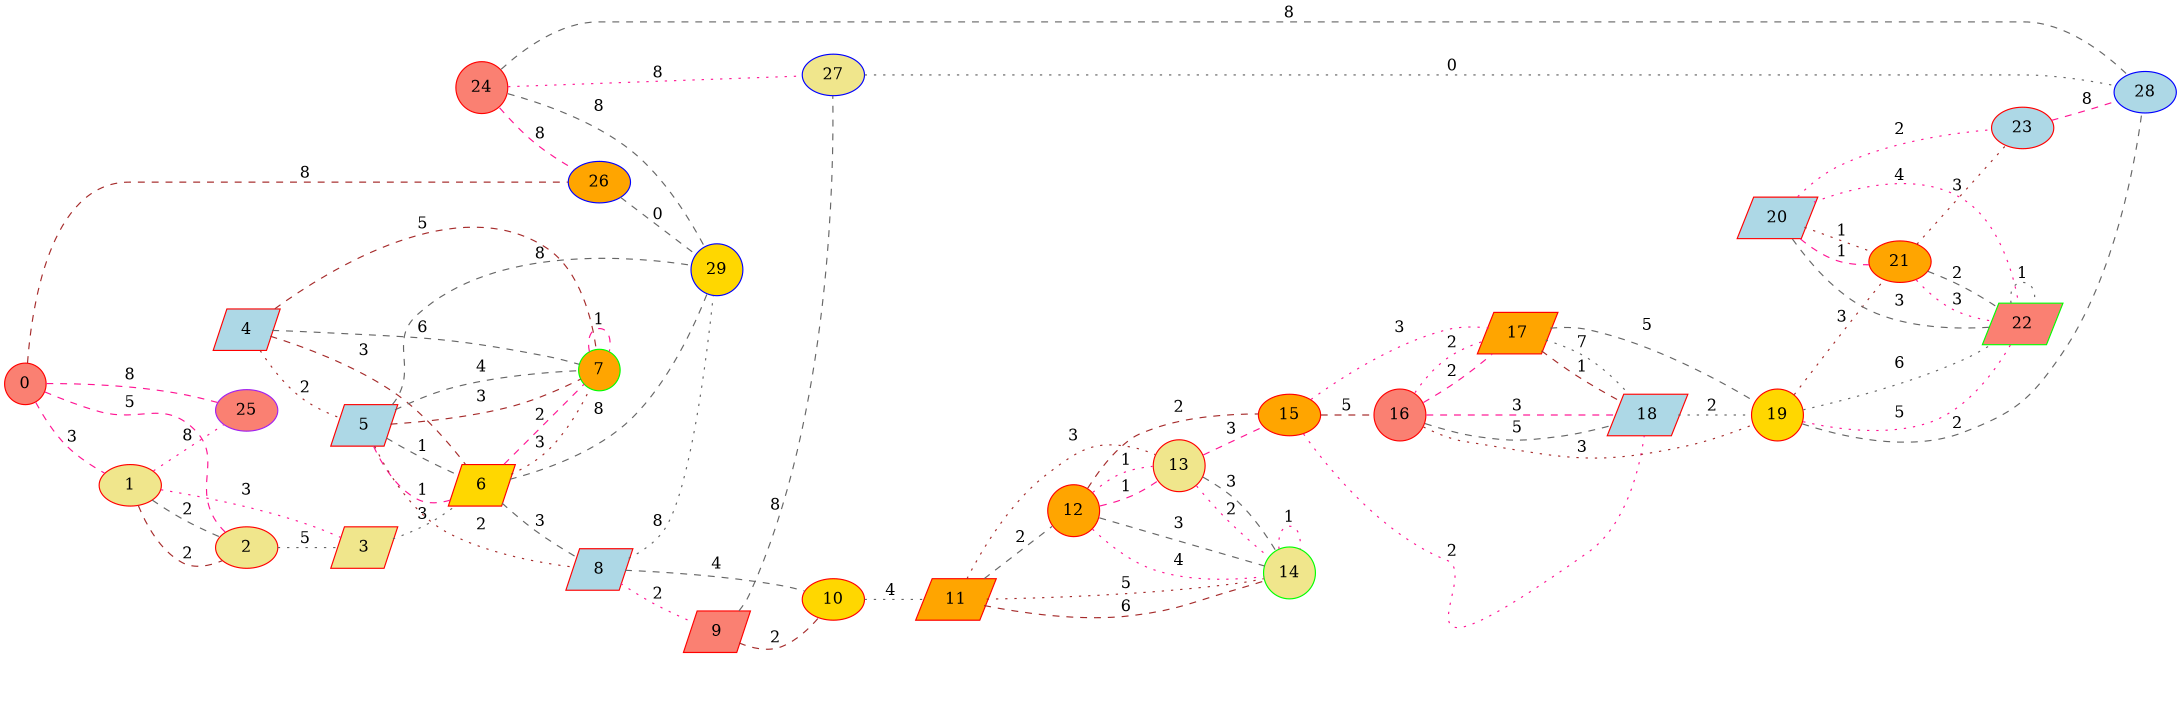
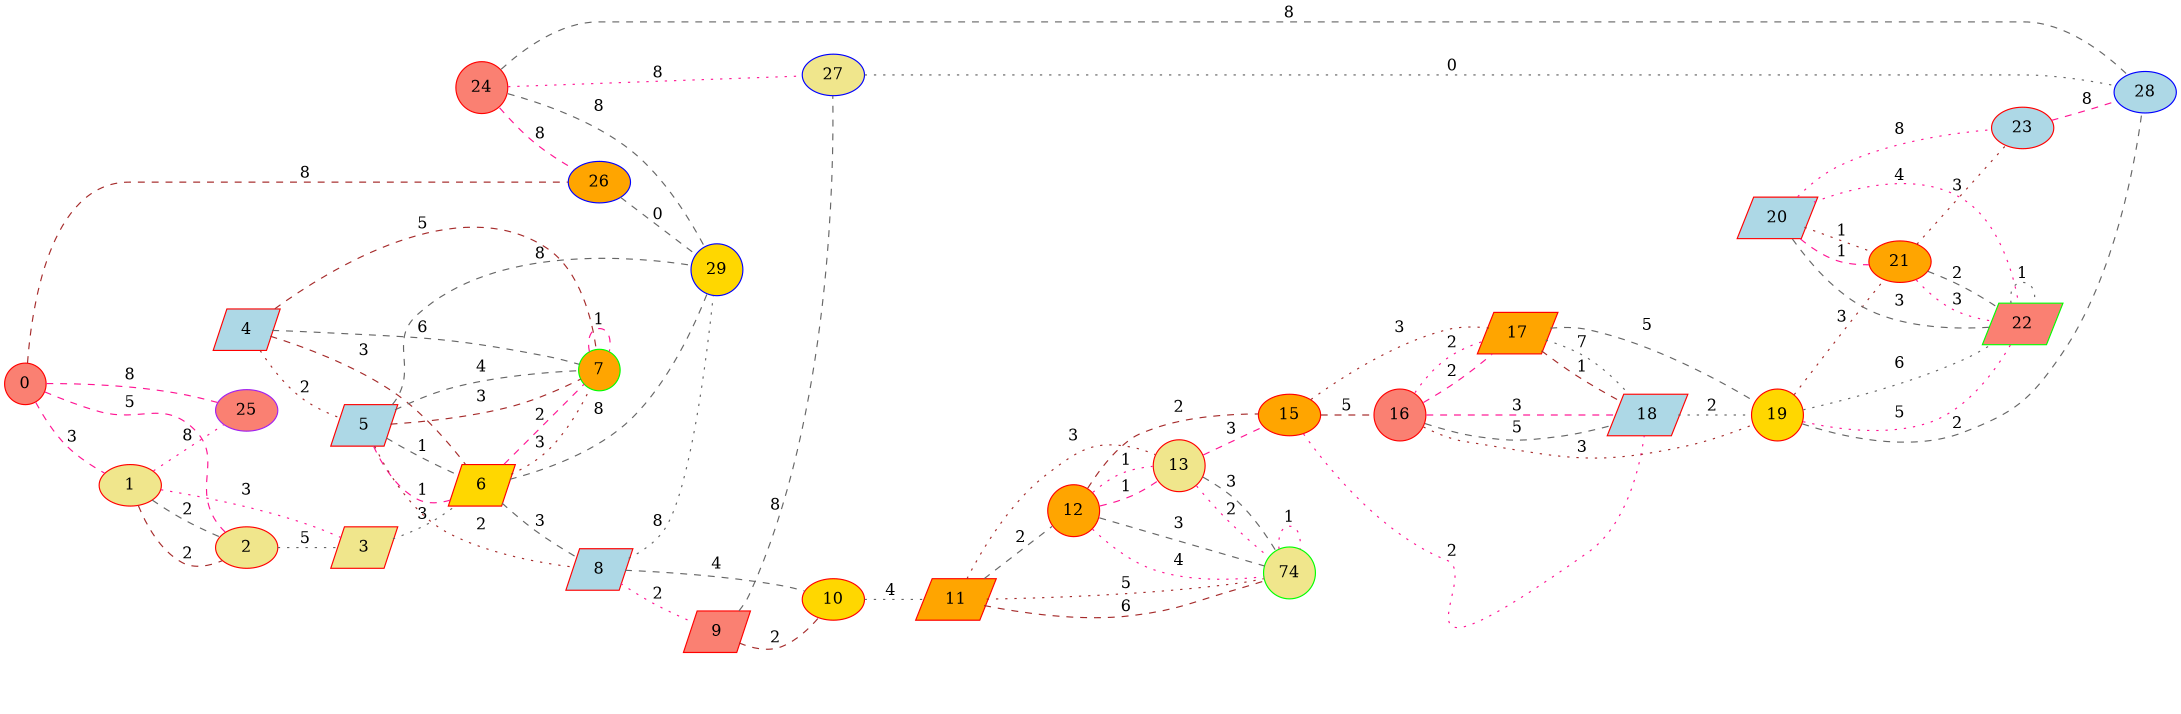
edge "23" -- "20": label "2" -> "8"
edge "17" -- "15": color deeppink -> brown
node "14": label "14" -> "74"
